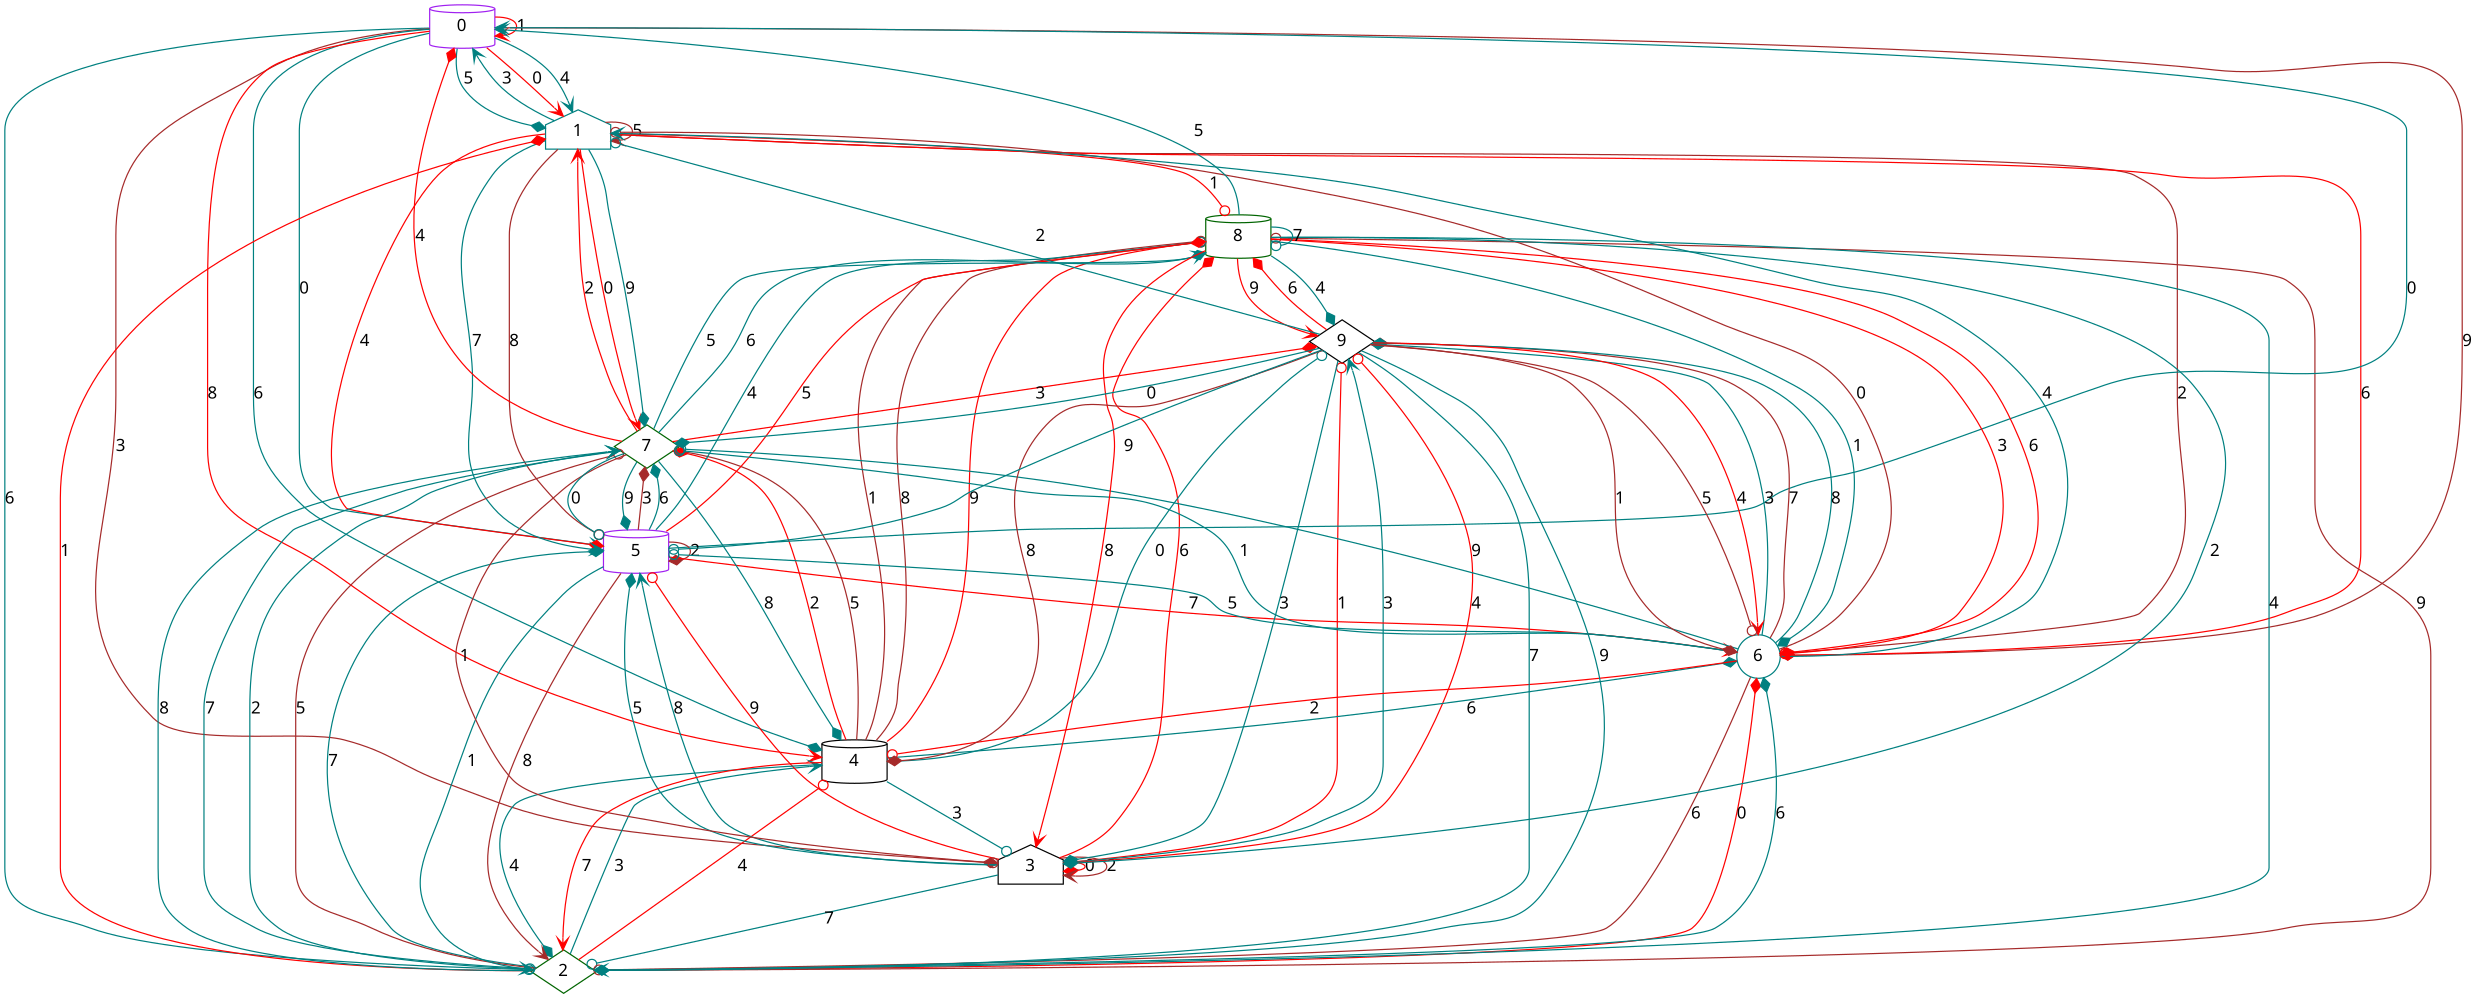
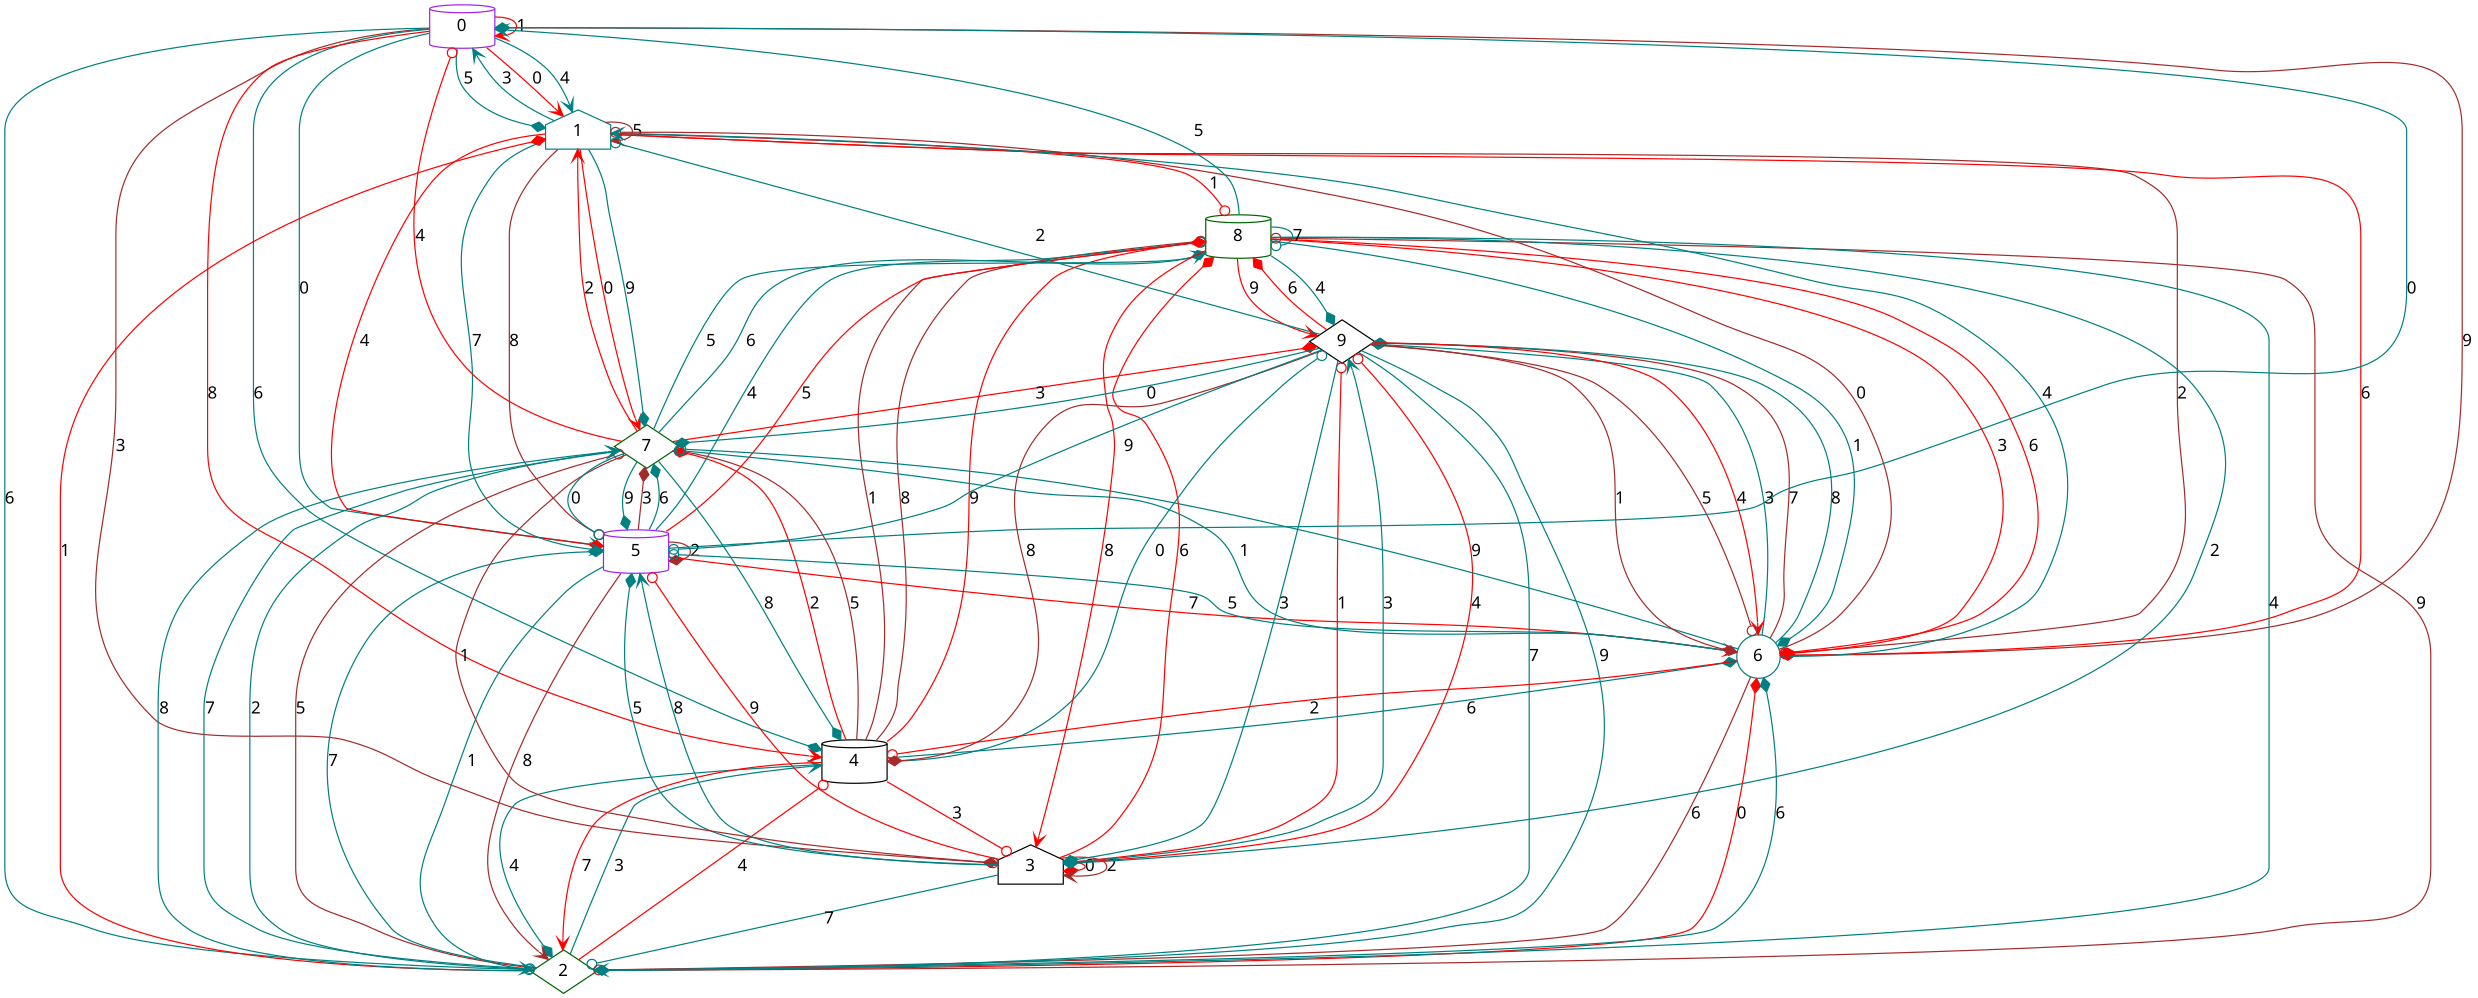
edge "5" -> "0": arrowhead vee -> diamond
edge "7" -> "0": arrowhead diamond -> odot
edge "4" -> "3": color teal -> red
